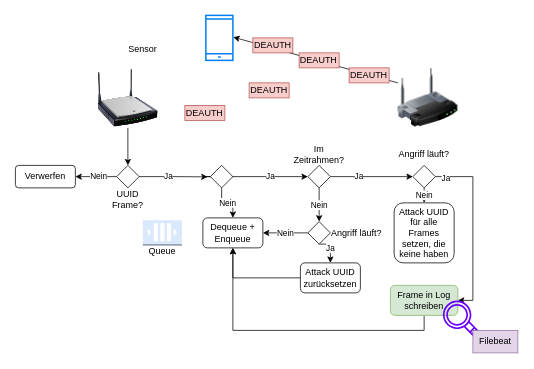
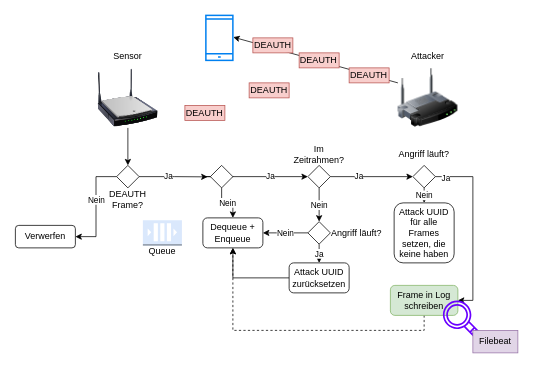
node "Sensor": moved (143, 49) -> (128, 57)
node "Attacker": added
node "Verwerfen": moved (45, 177) -> (45, 237)
node "UUID Frame?": label "UUID Frame?" -> "DEAUTH Frame?"
node "Attack UUID zurücksetzen": moved (330, 278) -> (319, 278)
edge "Frame in Log schreiben" -> "Dequeue + Enqueue": style solid -> dashed
